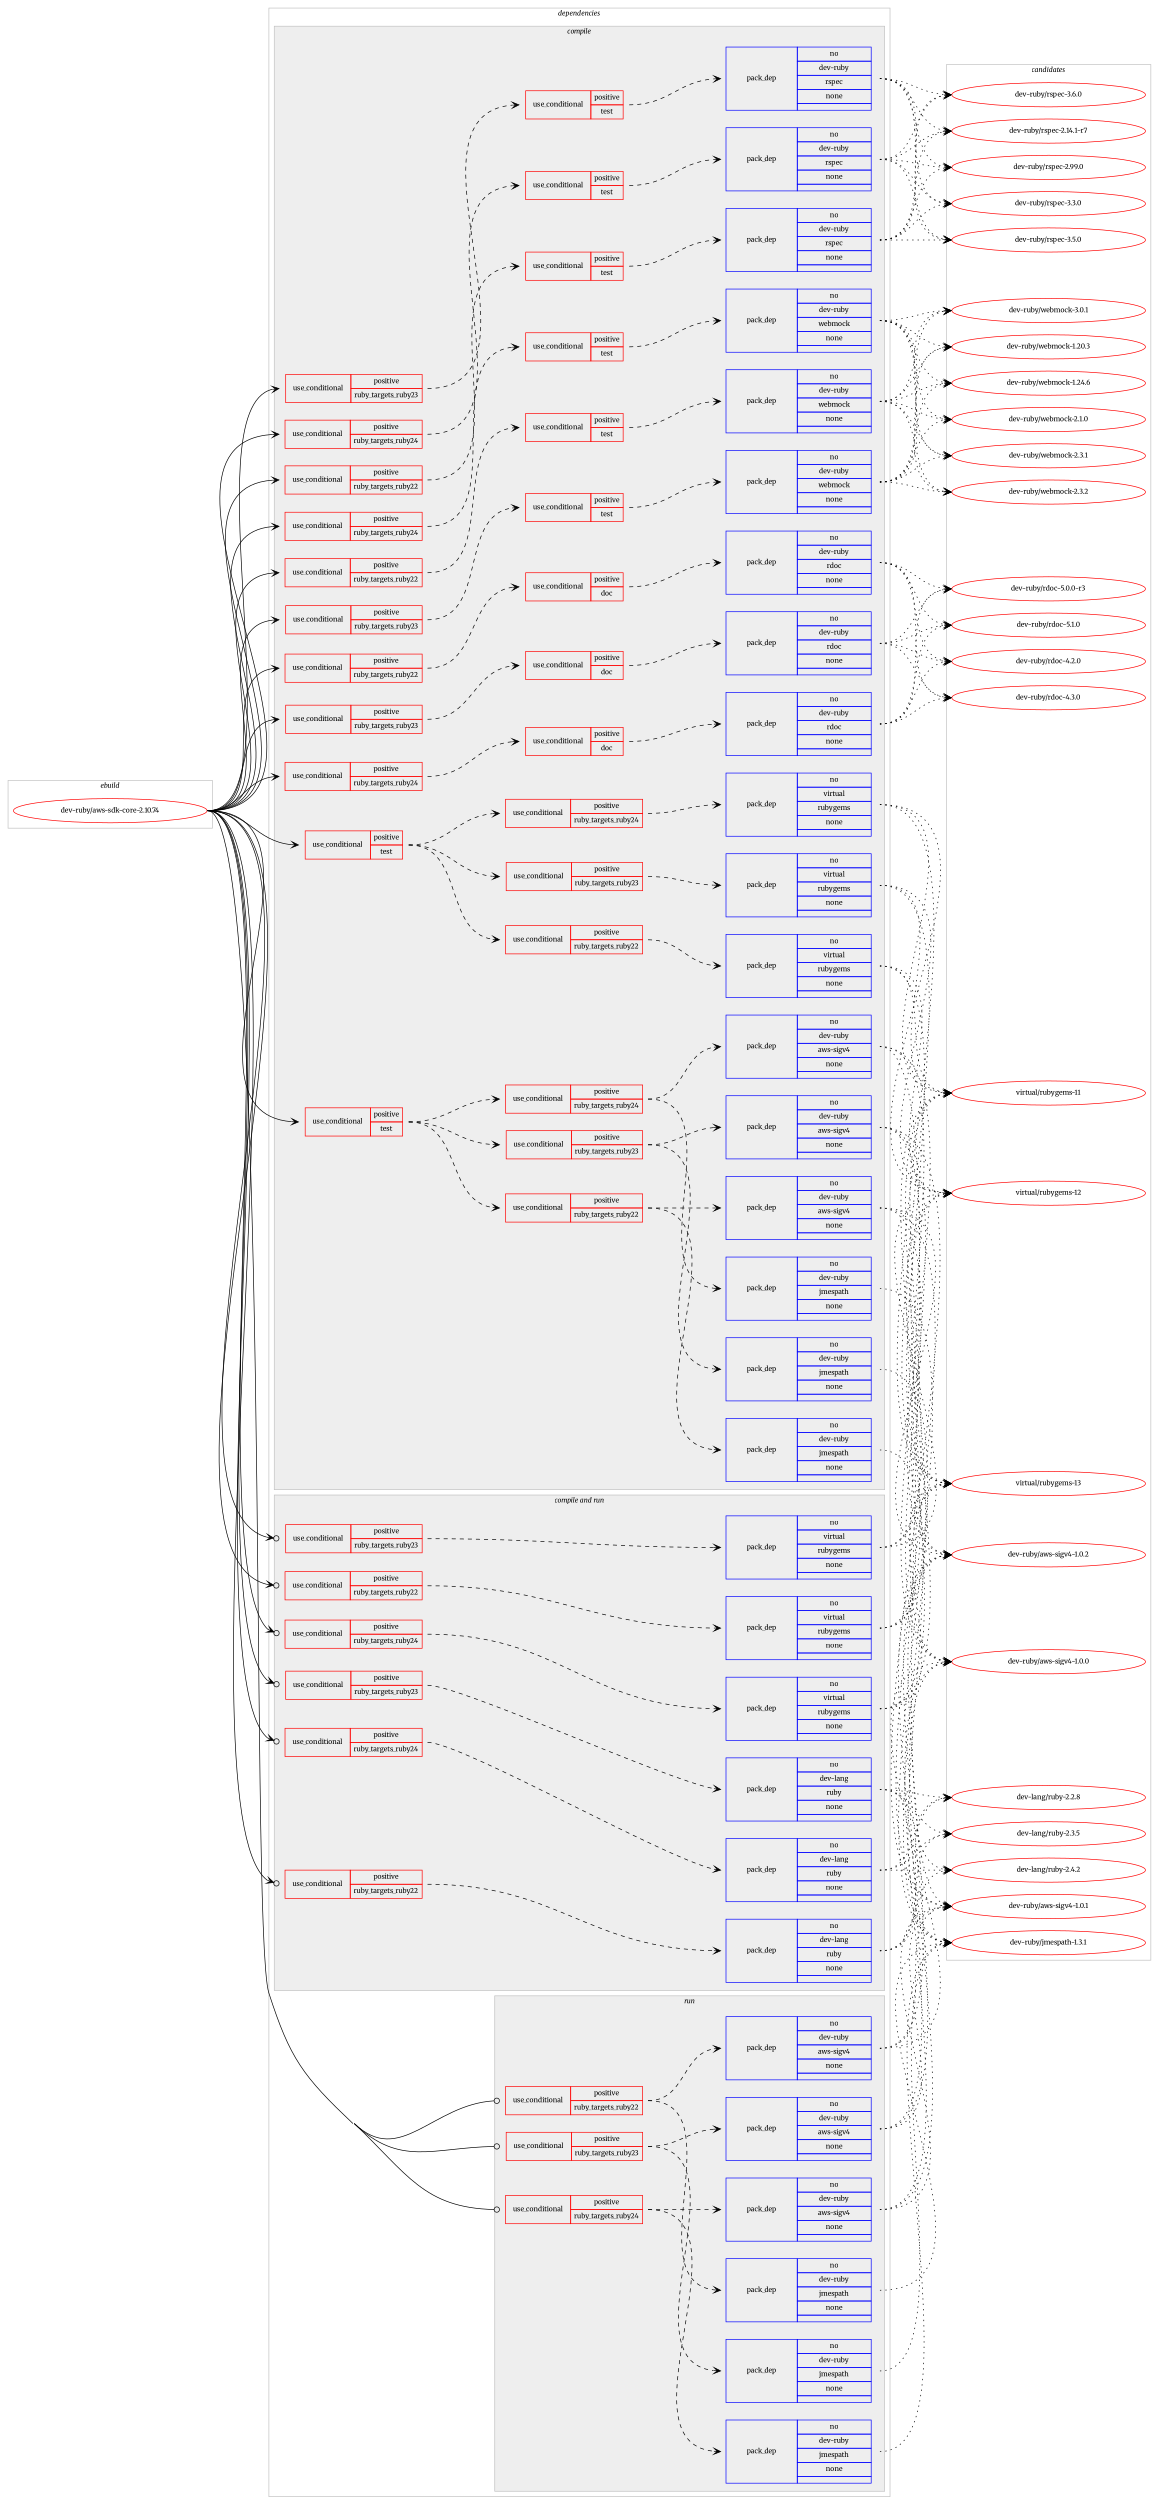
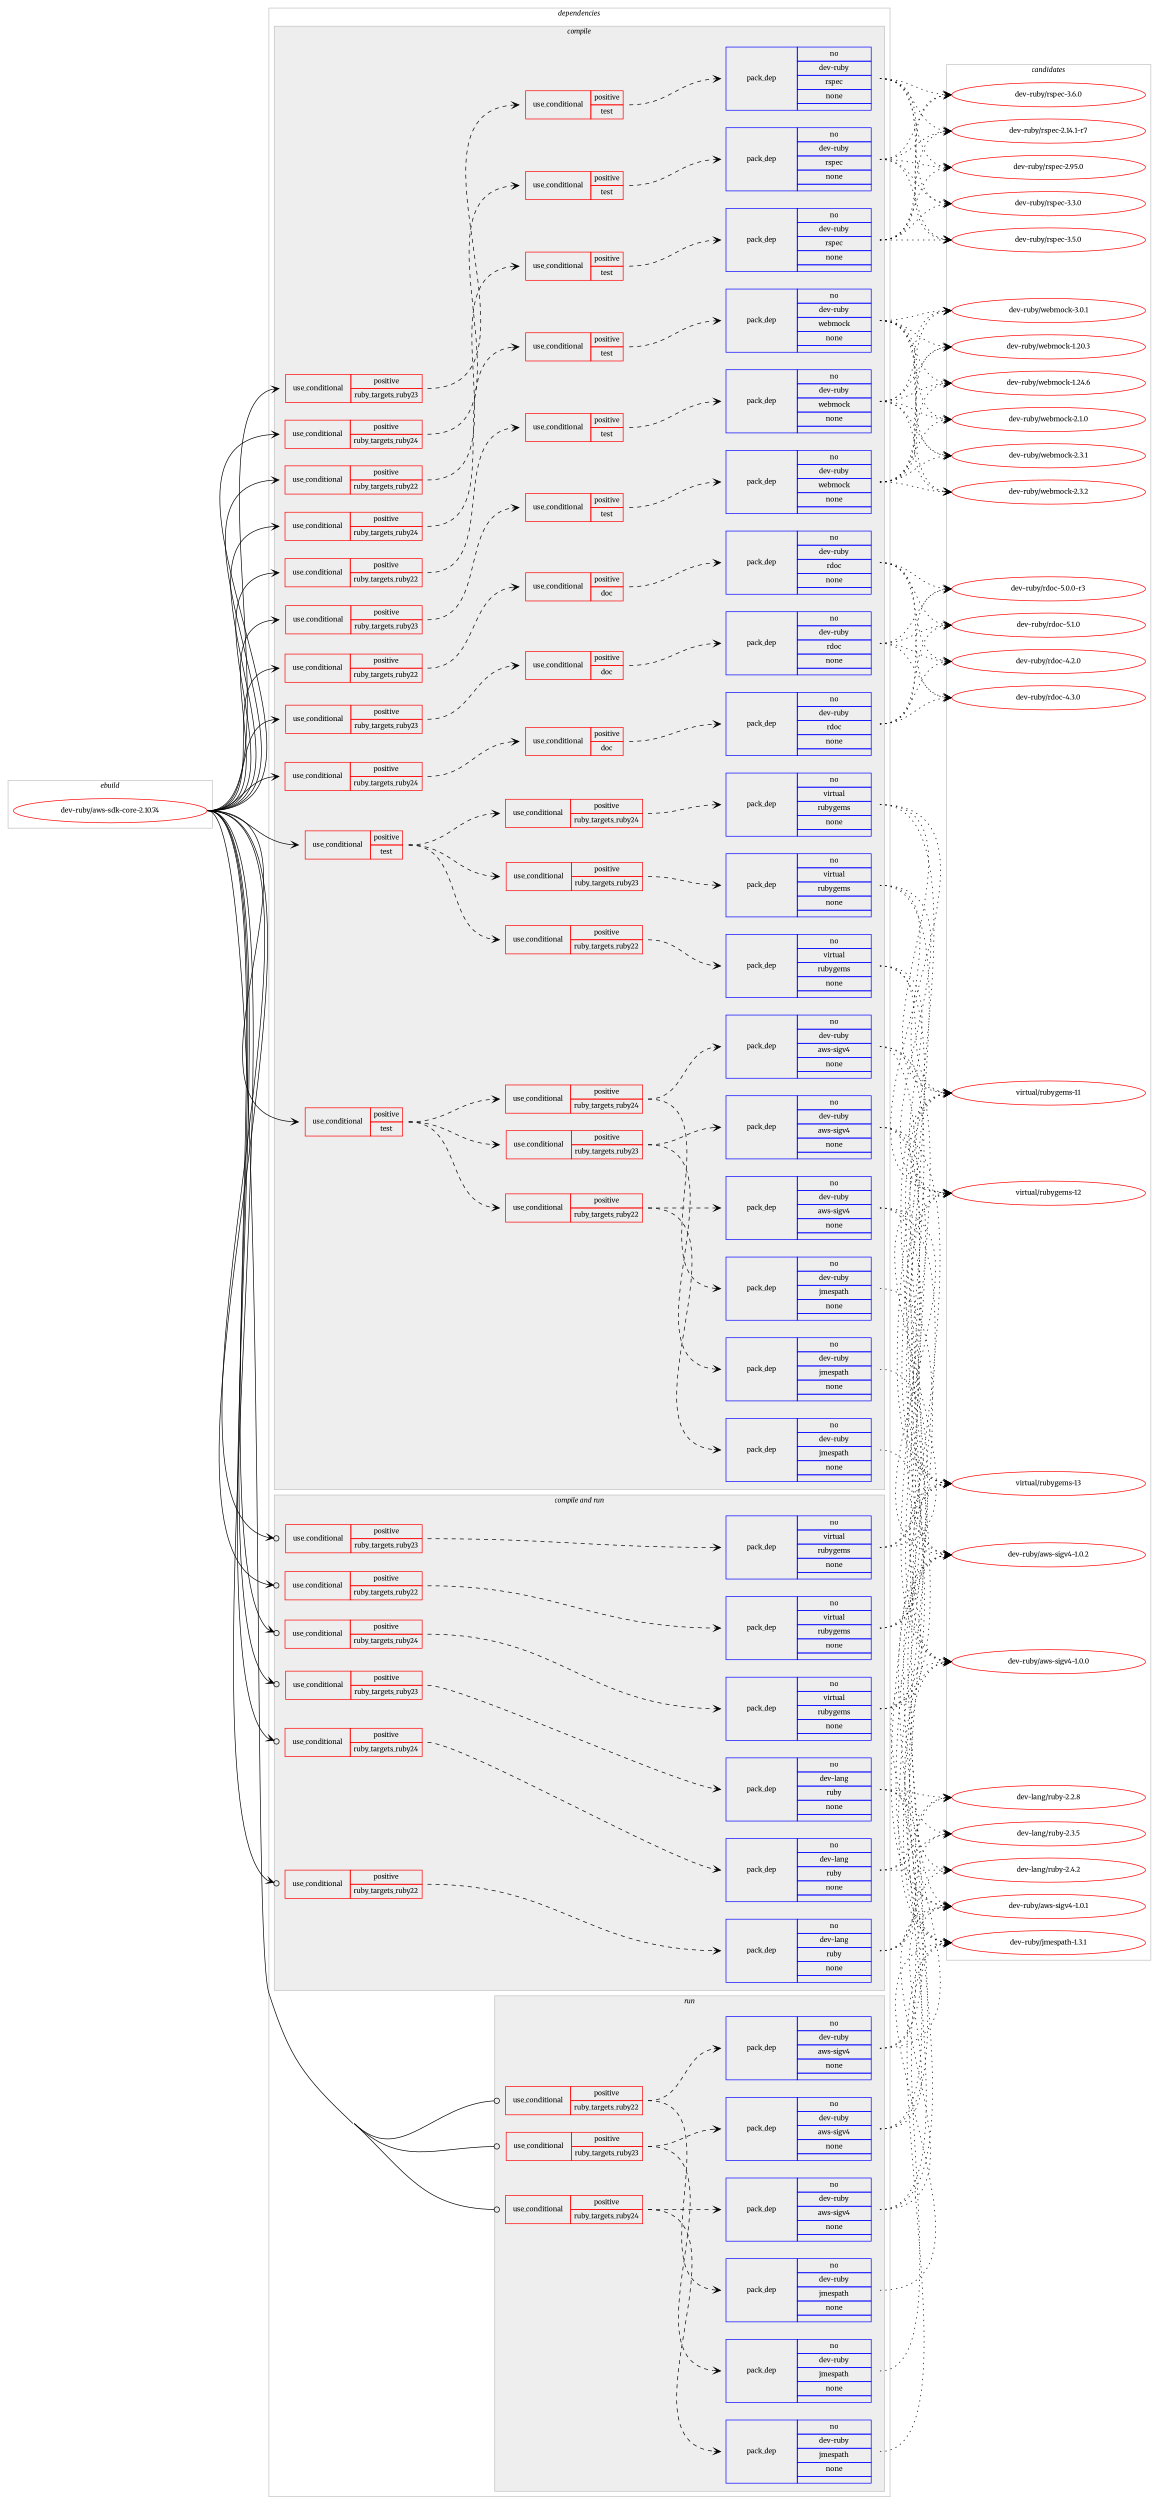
node "dev-ruby/rspec-2.99.0": label "dev-ruby/rspec-2.99.0" -> "dev-ruby/rspec-2.95.0"
